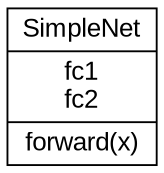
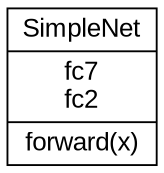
node "SimpleNet": text "fc1" -> "fc7"
